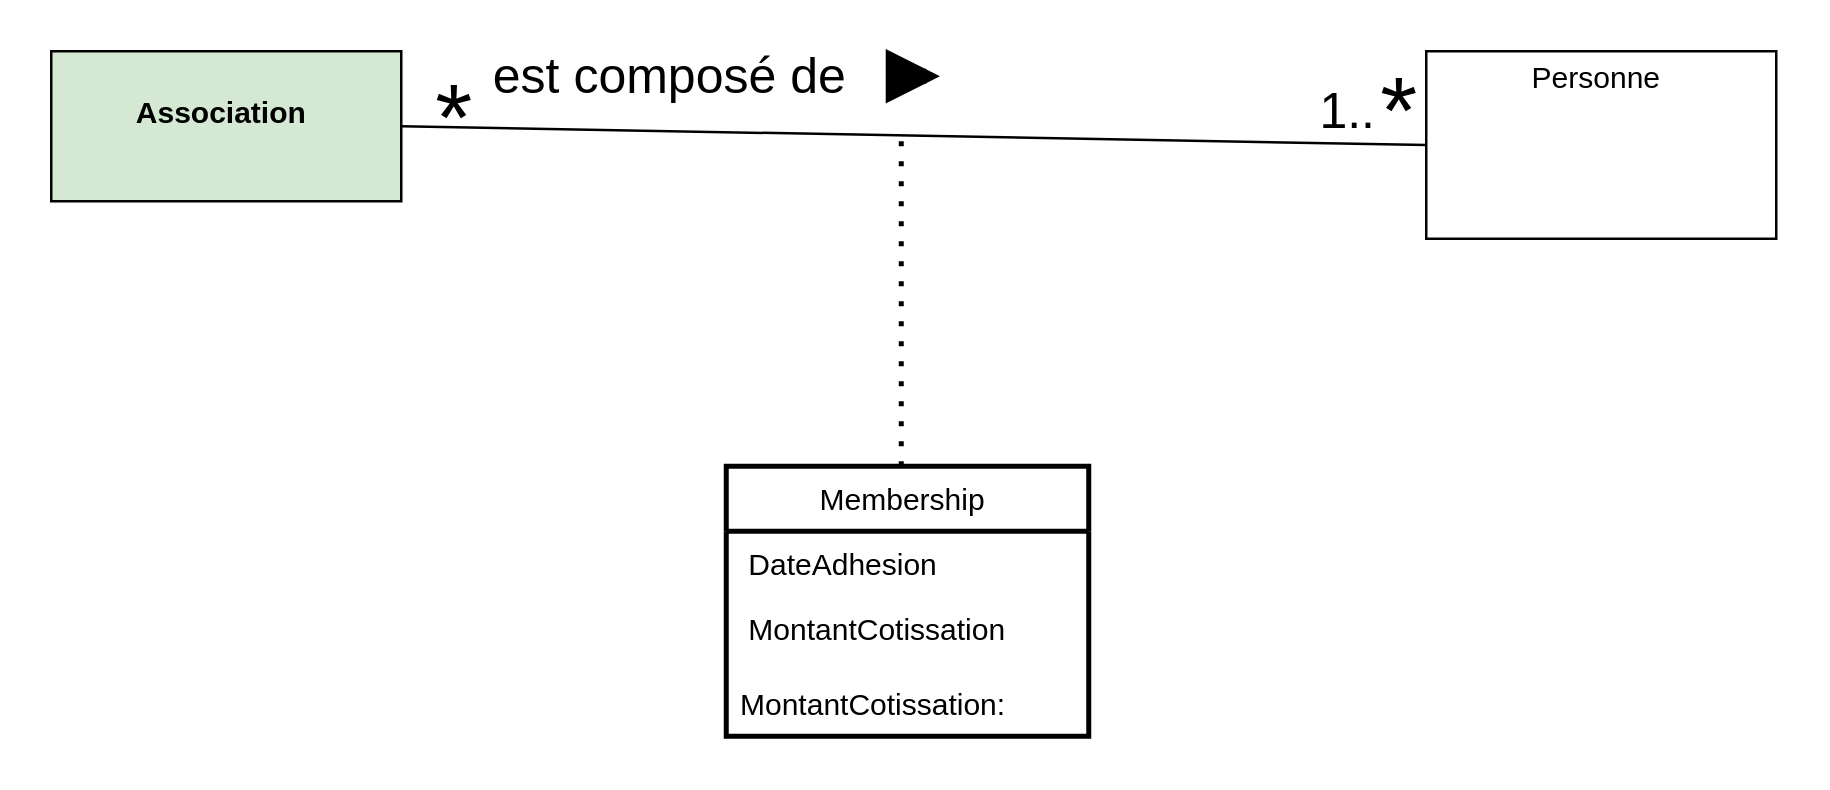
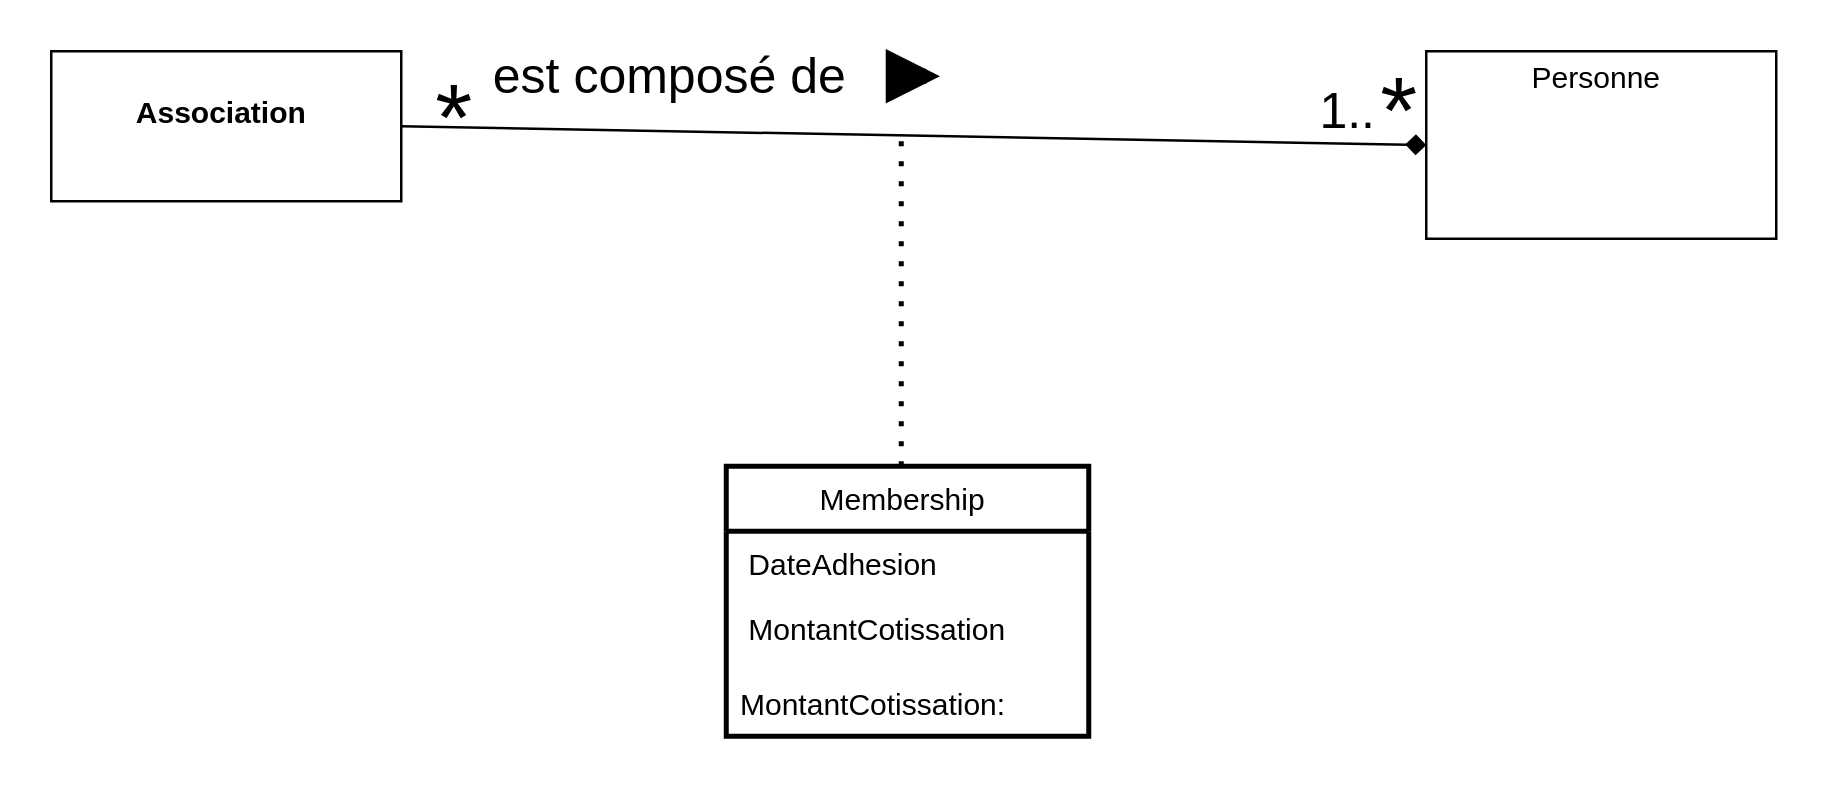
node "Association": fillcolor #d5e8d4 -> #ffffff
edge "Association" -- "Personne": arrowhead none -> diamond
